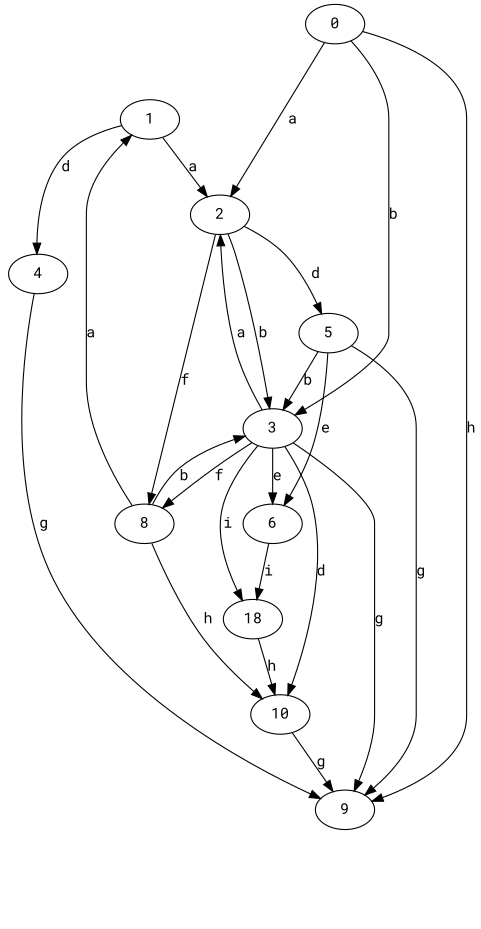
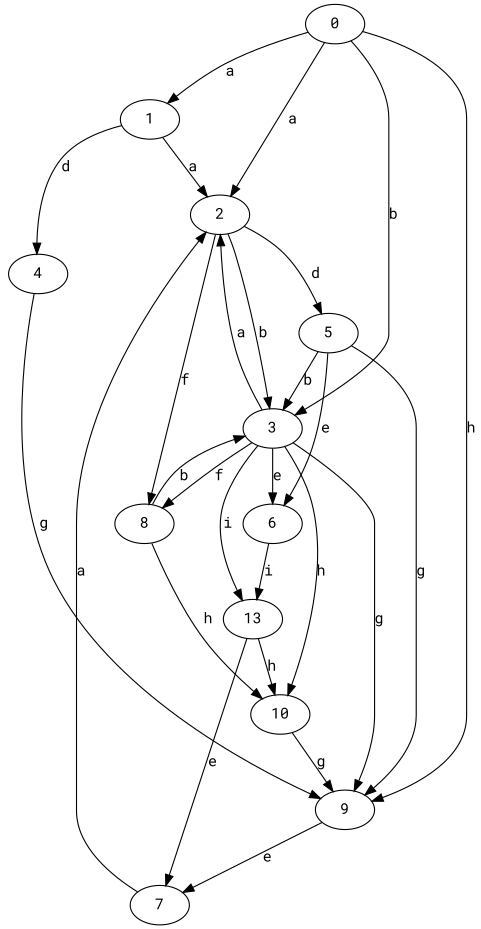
edge "8" -> "1": now "0" -> "1"
edge "3" -> "10": label "d" -> "h"
node "18": label "18" -> "13"
node "7": added
